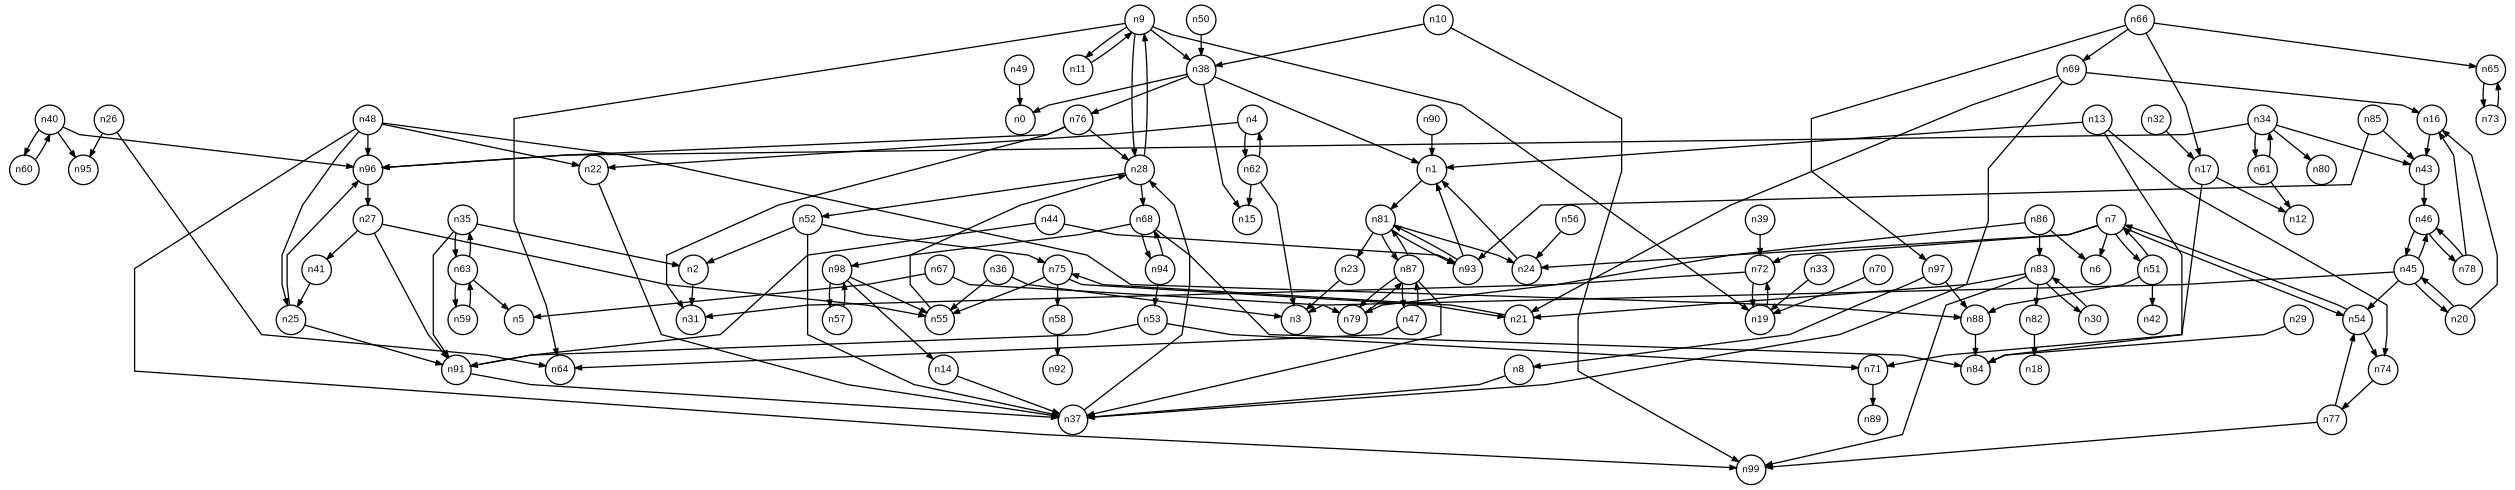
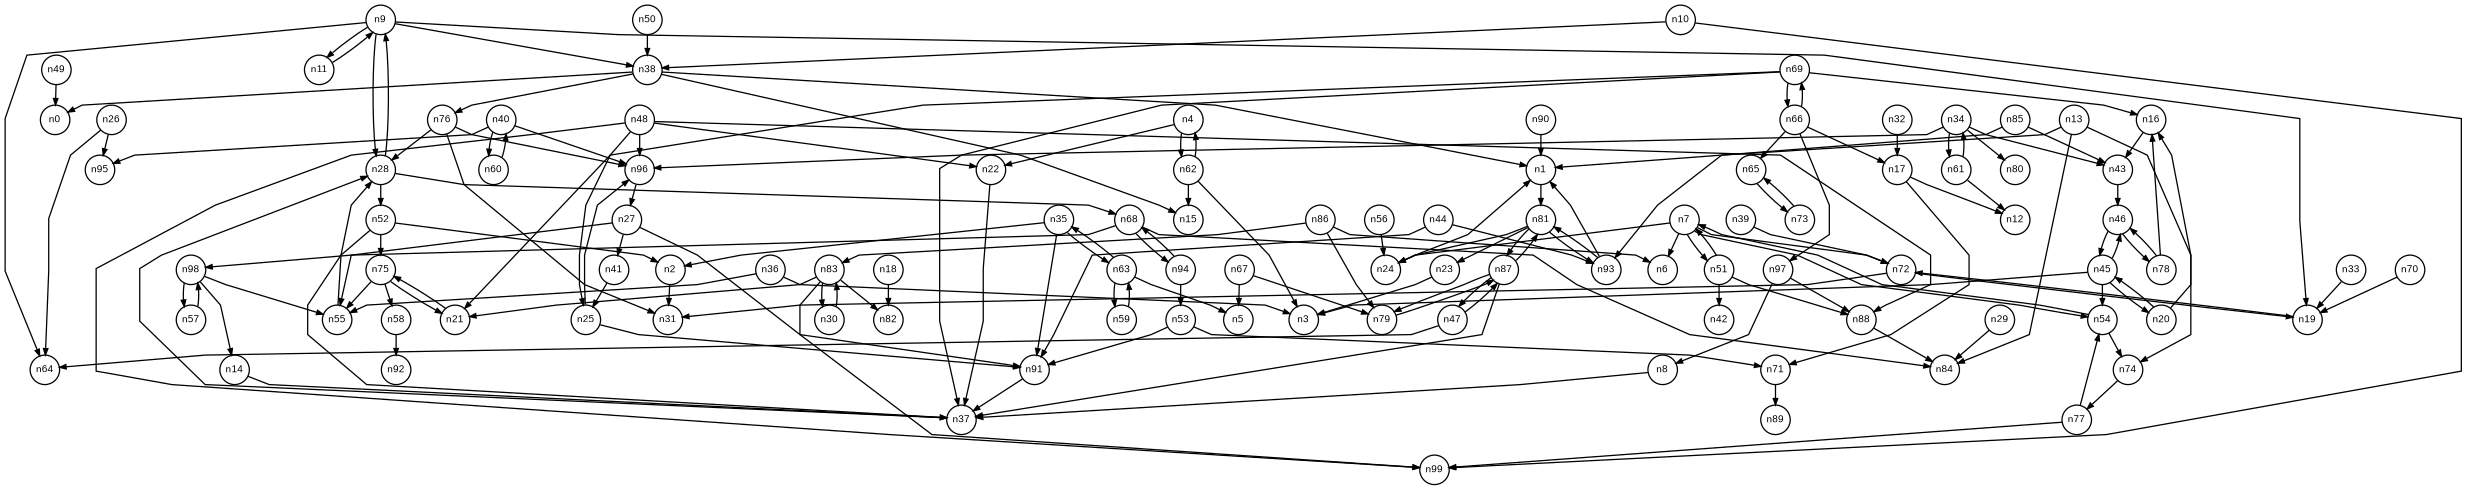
edge "n69" -> "n66": added
edge "n82" -> "n18": reversed
